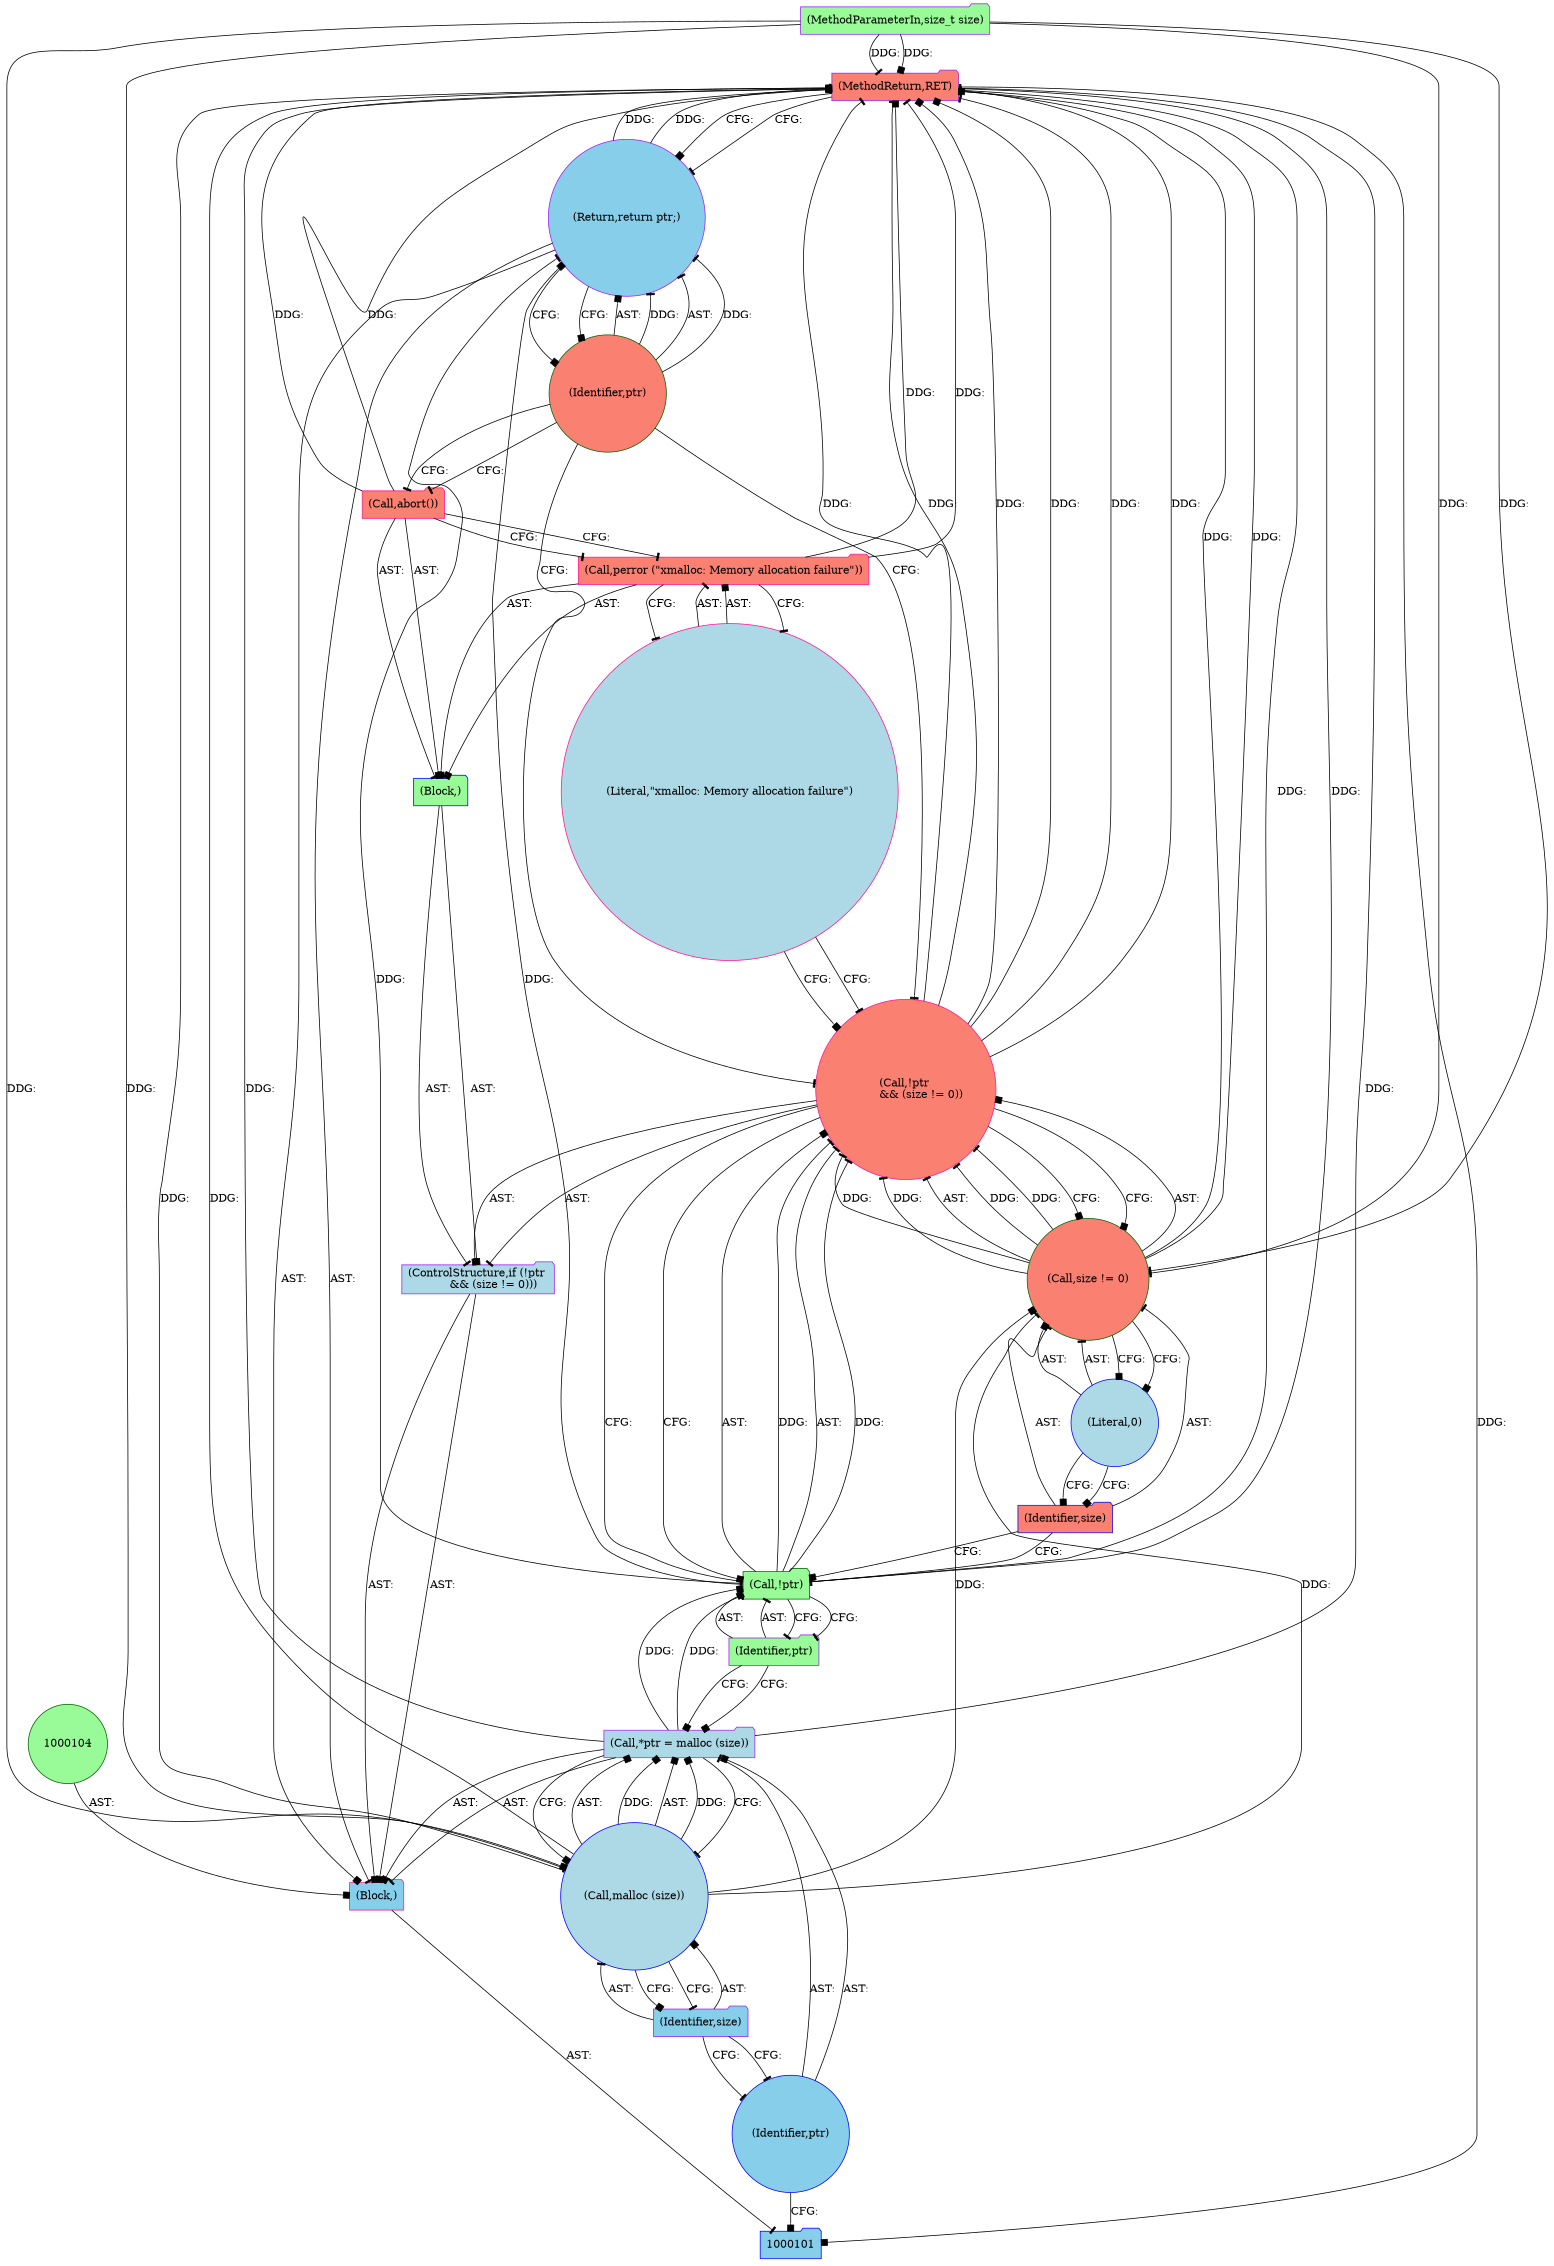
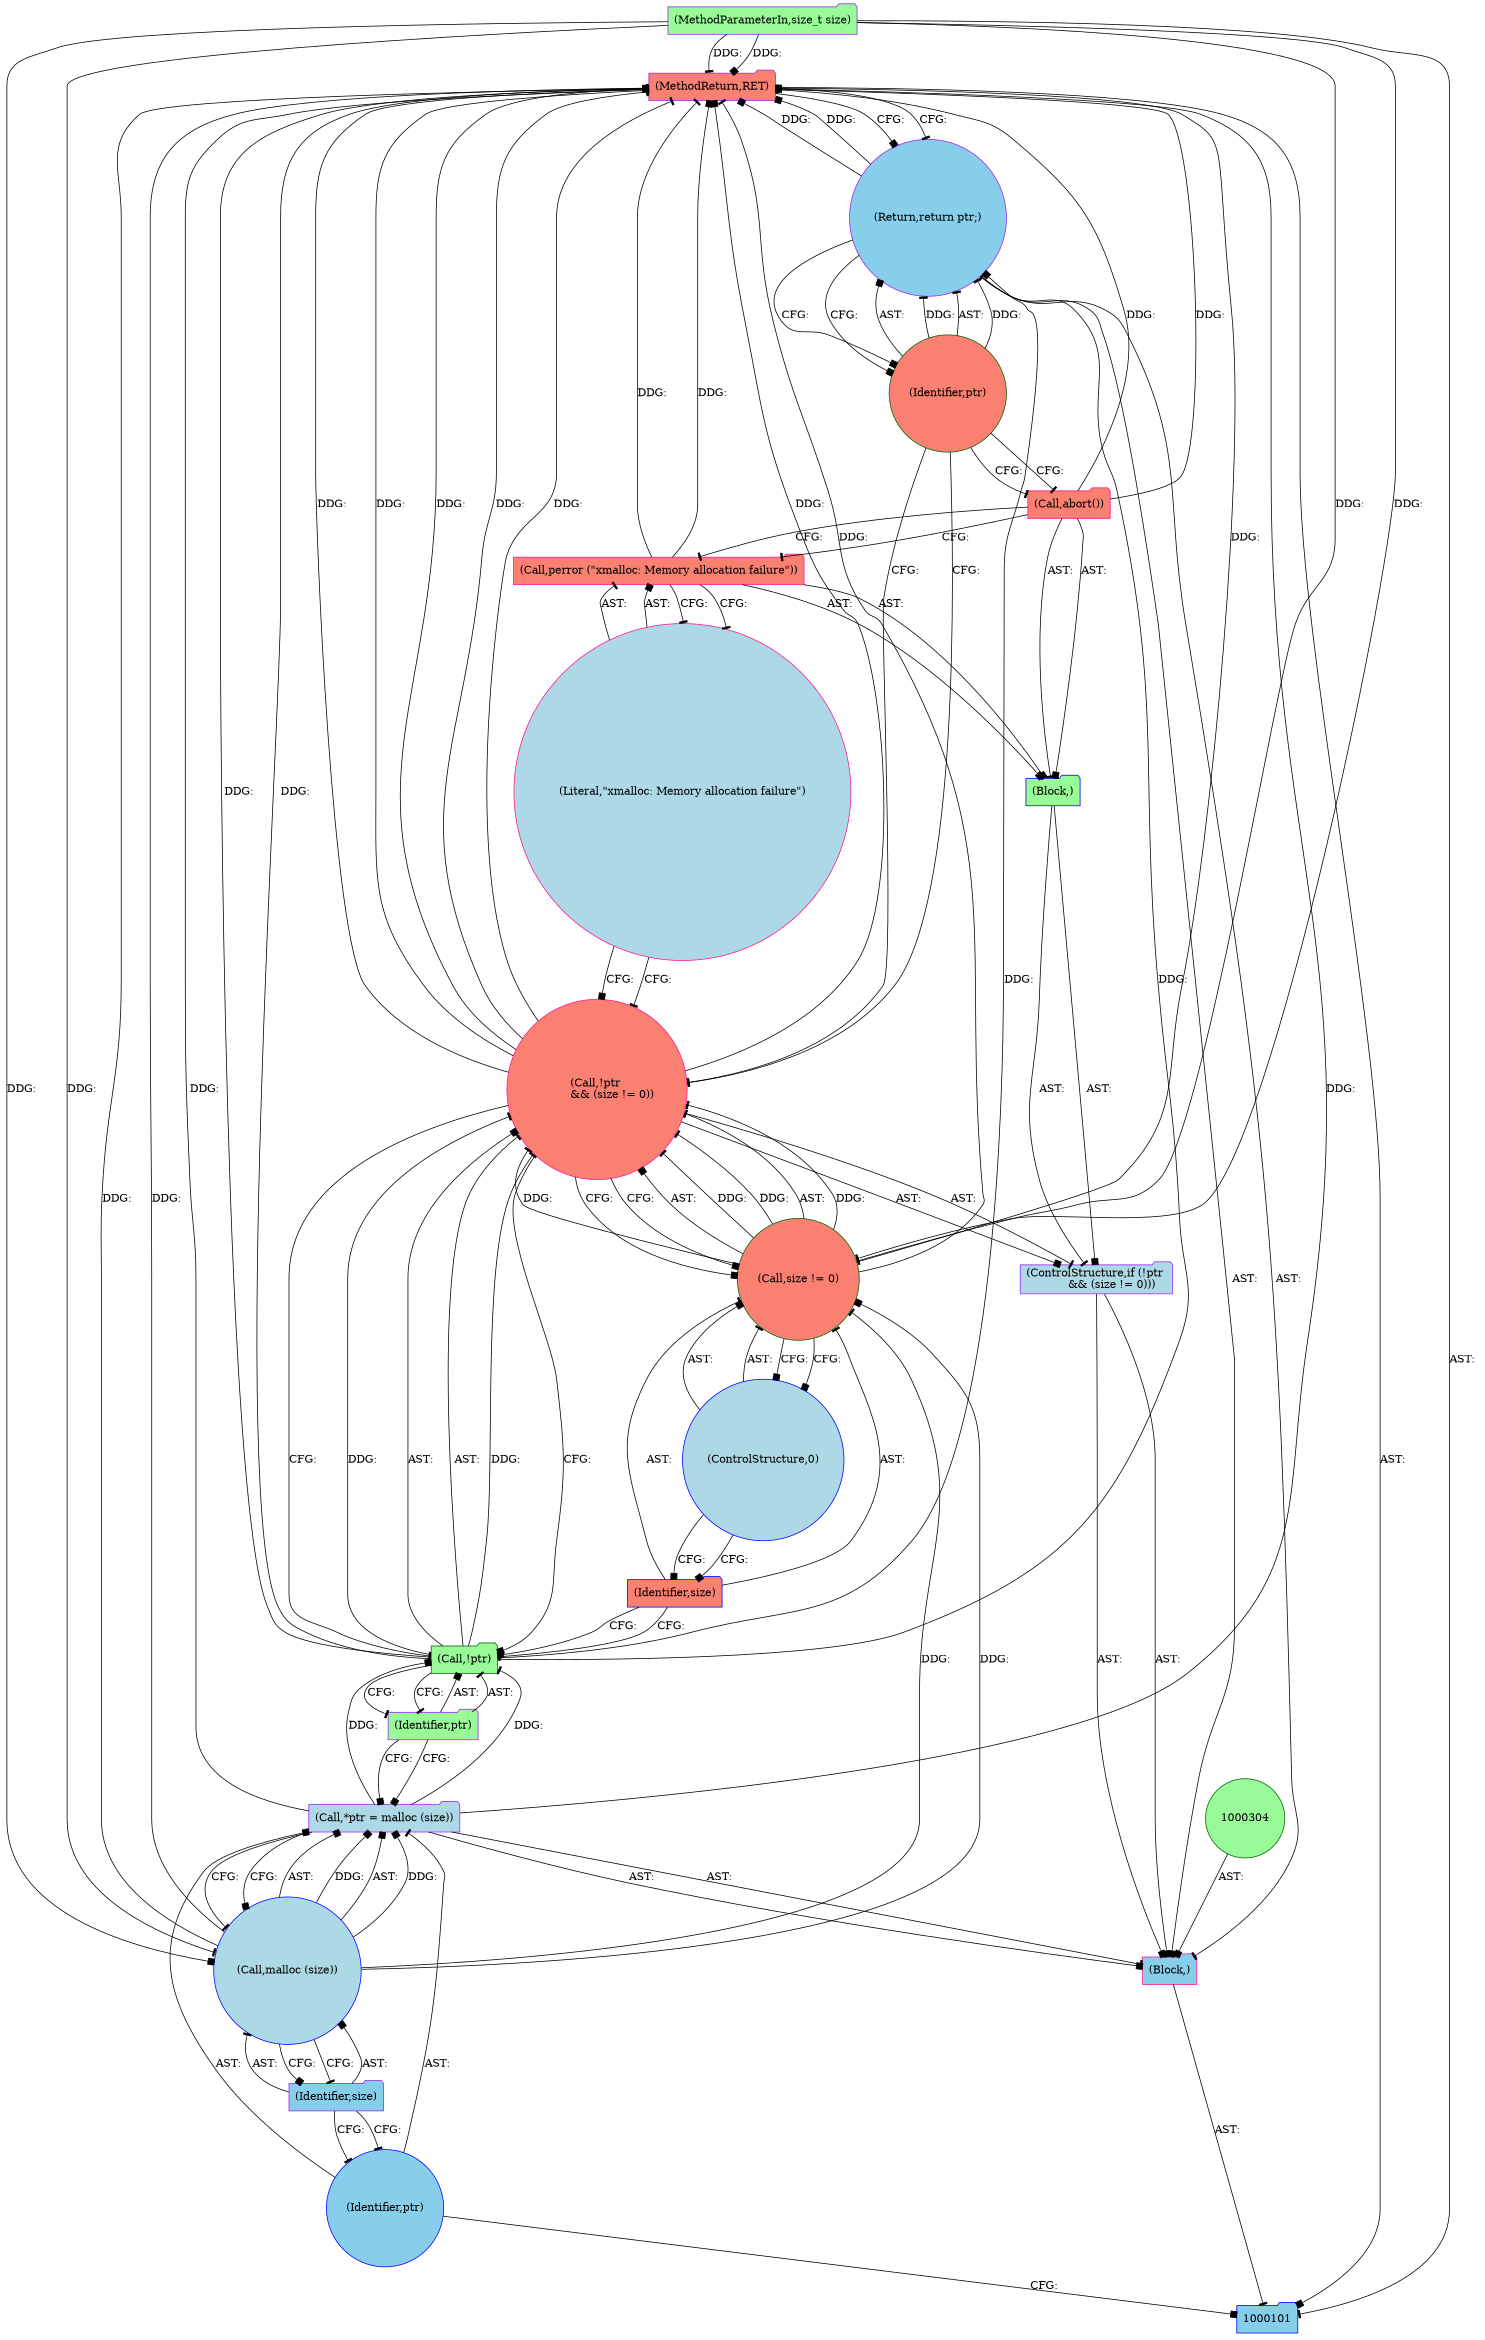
edge "(MethodParameterIn,size_t size)" -> "1000101": added, label "AST:"
node "(Literal,0)": label "(Literal,0)" -> "(ControlStructure,0)"
edge "(MethodReturn,RET)" -> "1000101": label "DDG: " -> "AST: "
node "1000104": label "1000104" -> "1000304"
